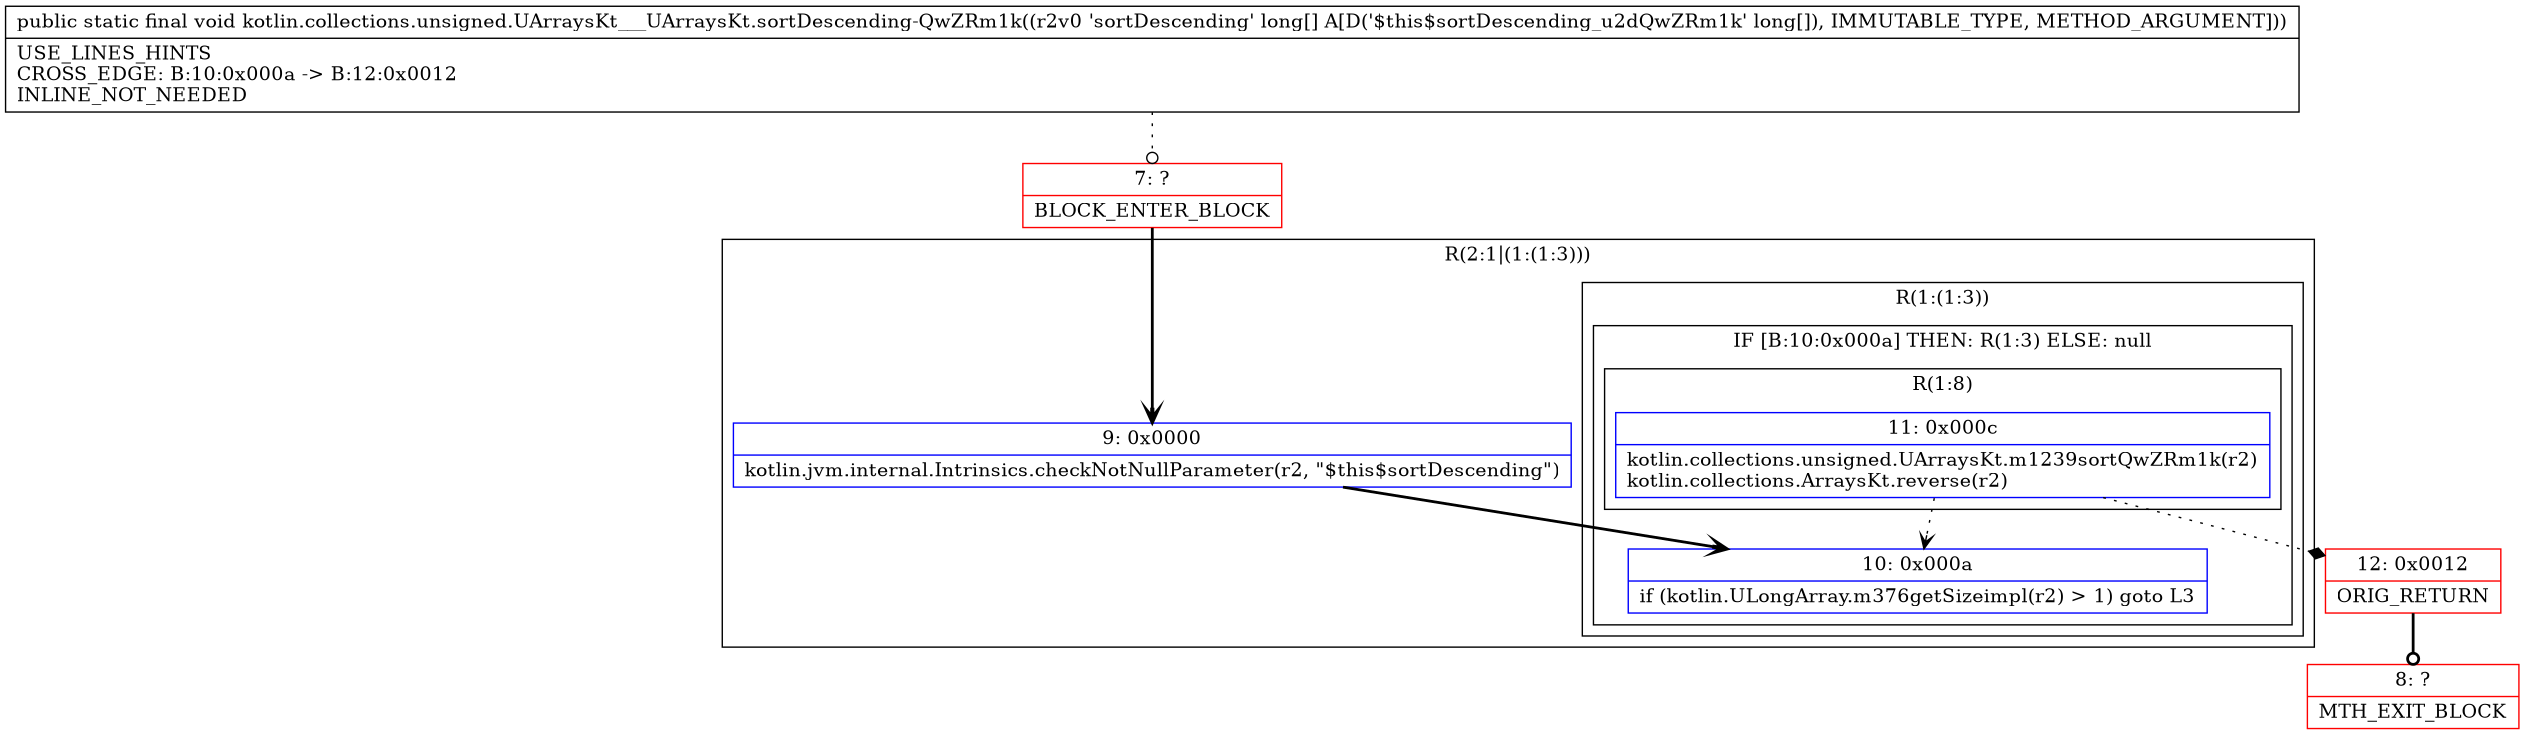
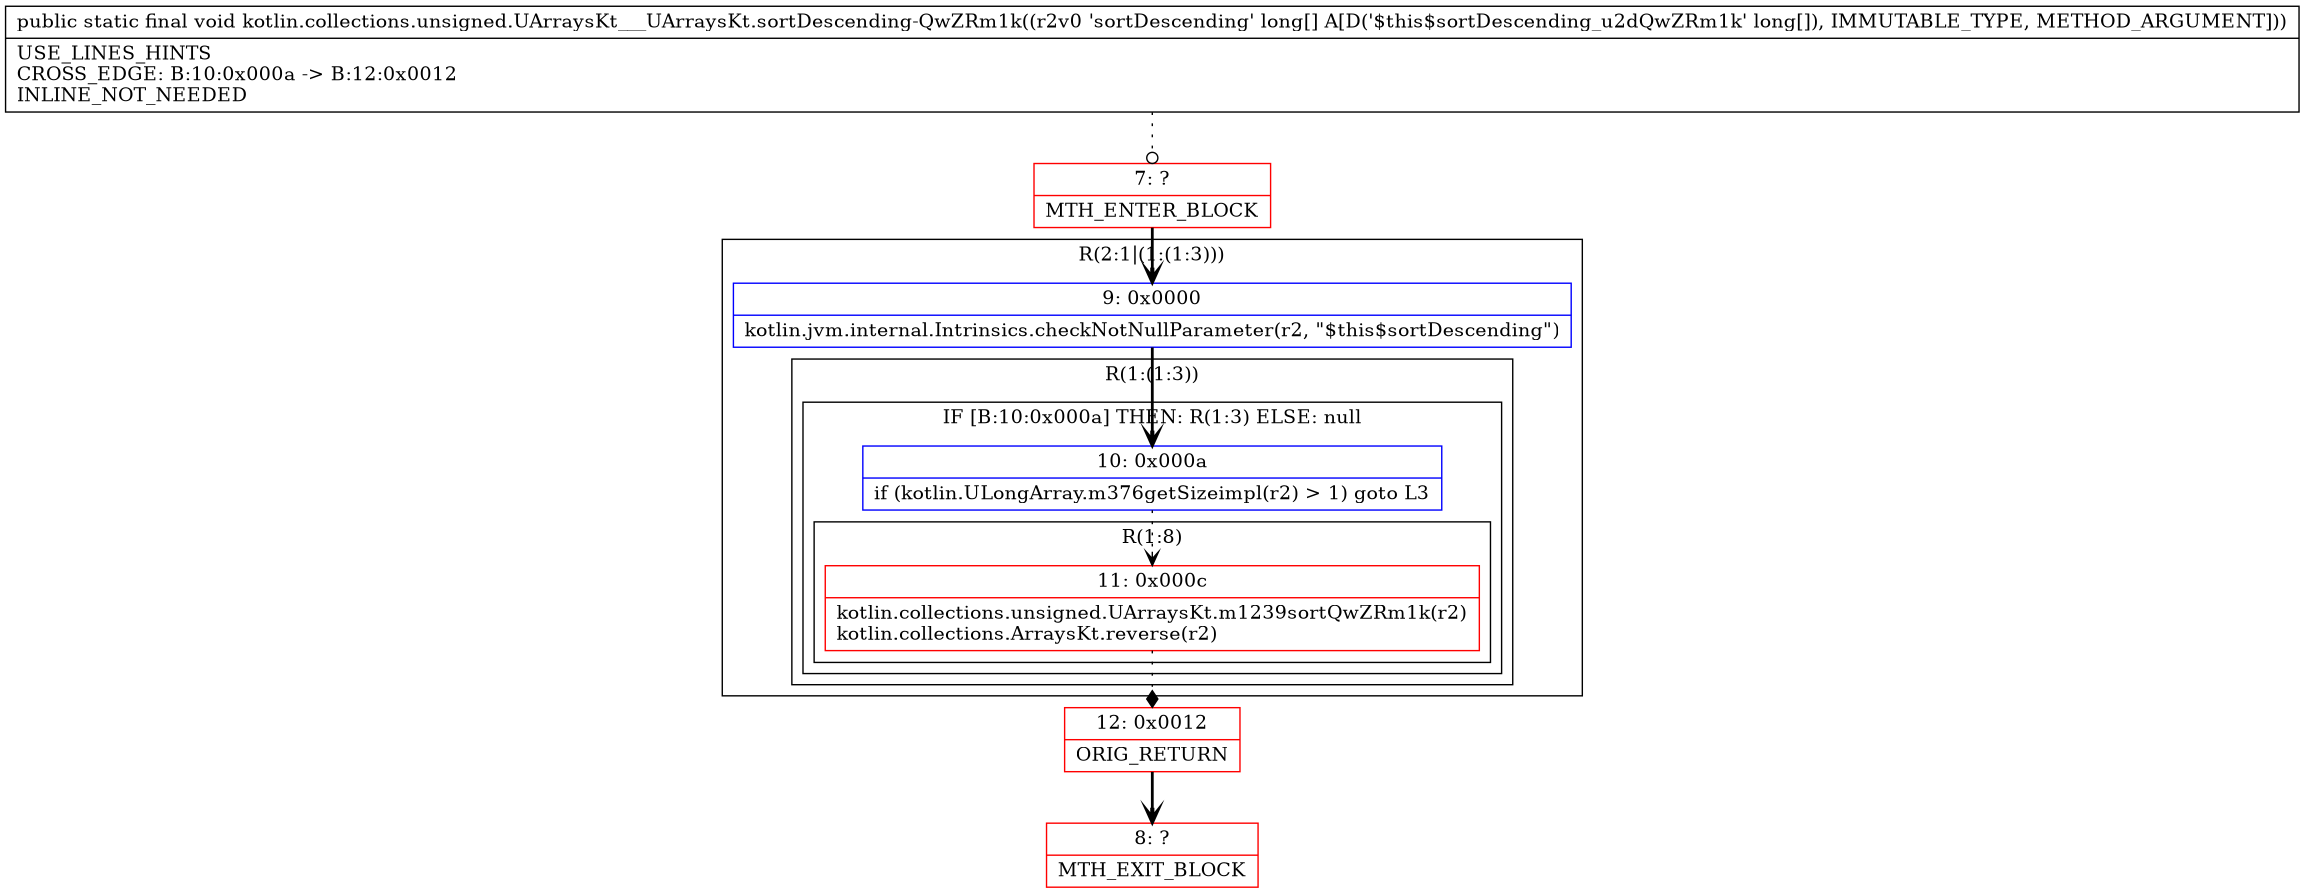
node "7: ?": text "BLOCK_ENTER_BLOCK" -> "MTH_ENTER_BLOCK"
node "11: 0x000c": color blue -> red
edge "11: 0x000c" -> "10: 0x000a": reversed
edge "12: 0x0012" -> "8: ?": arrowhead odot -> vee
